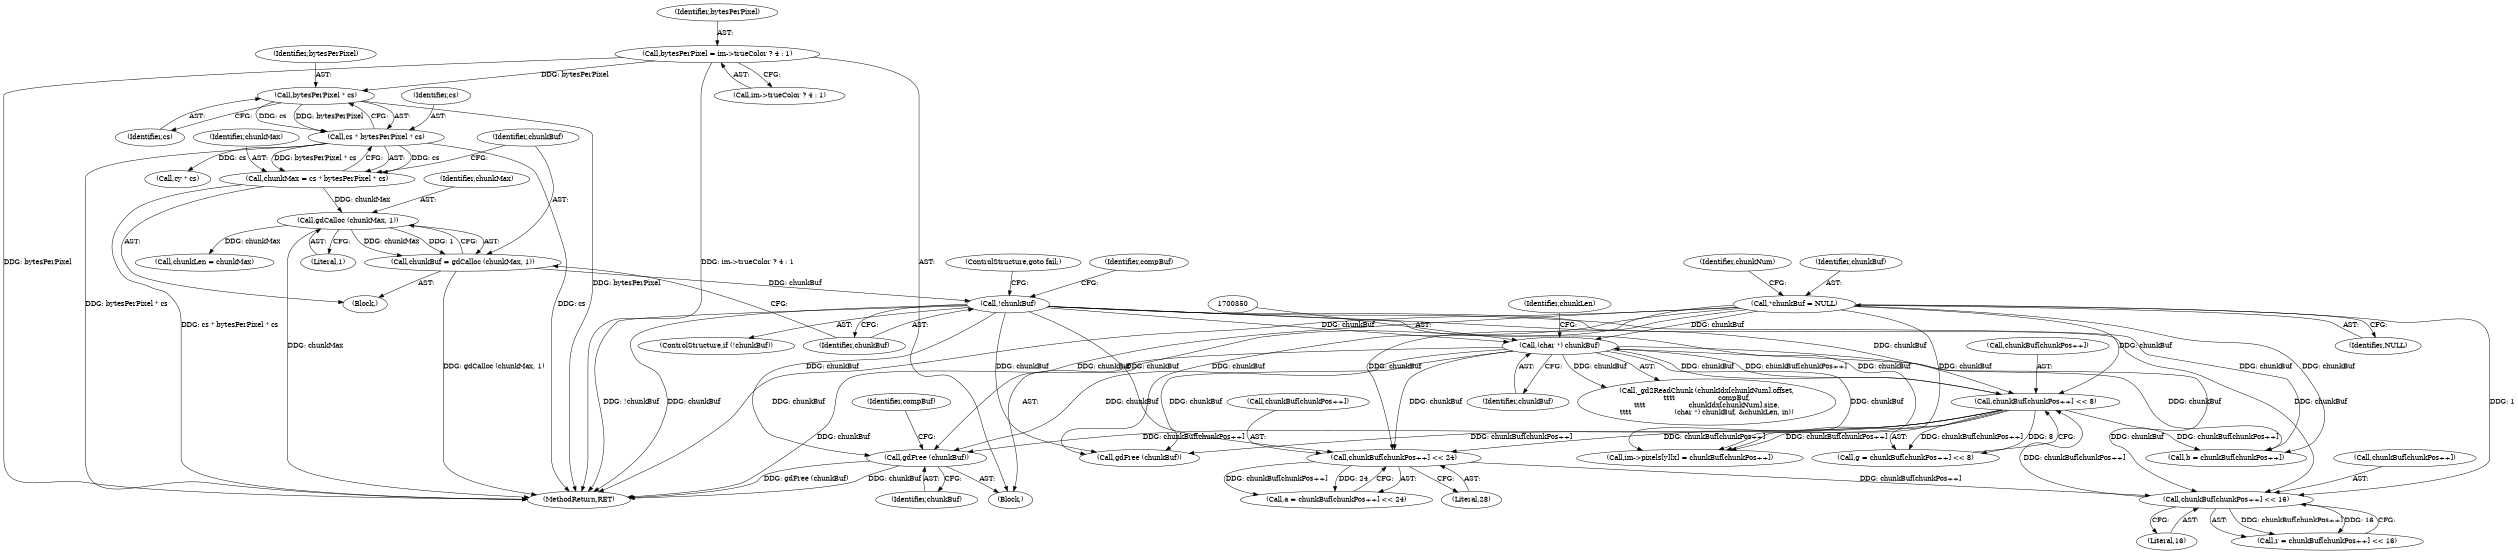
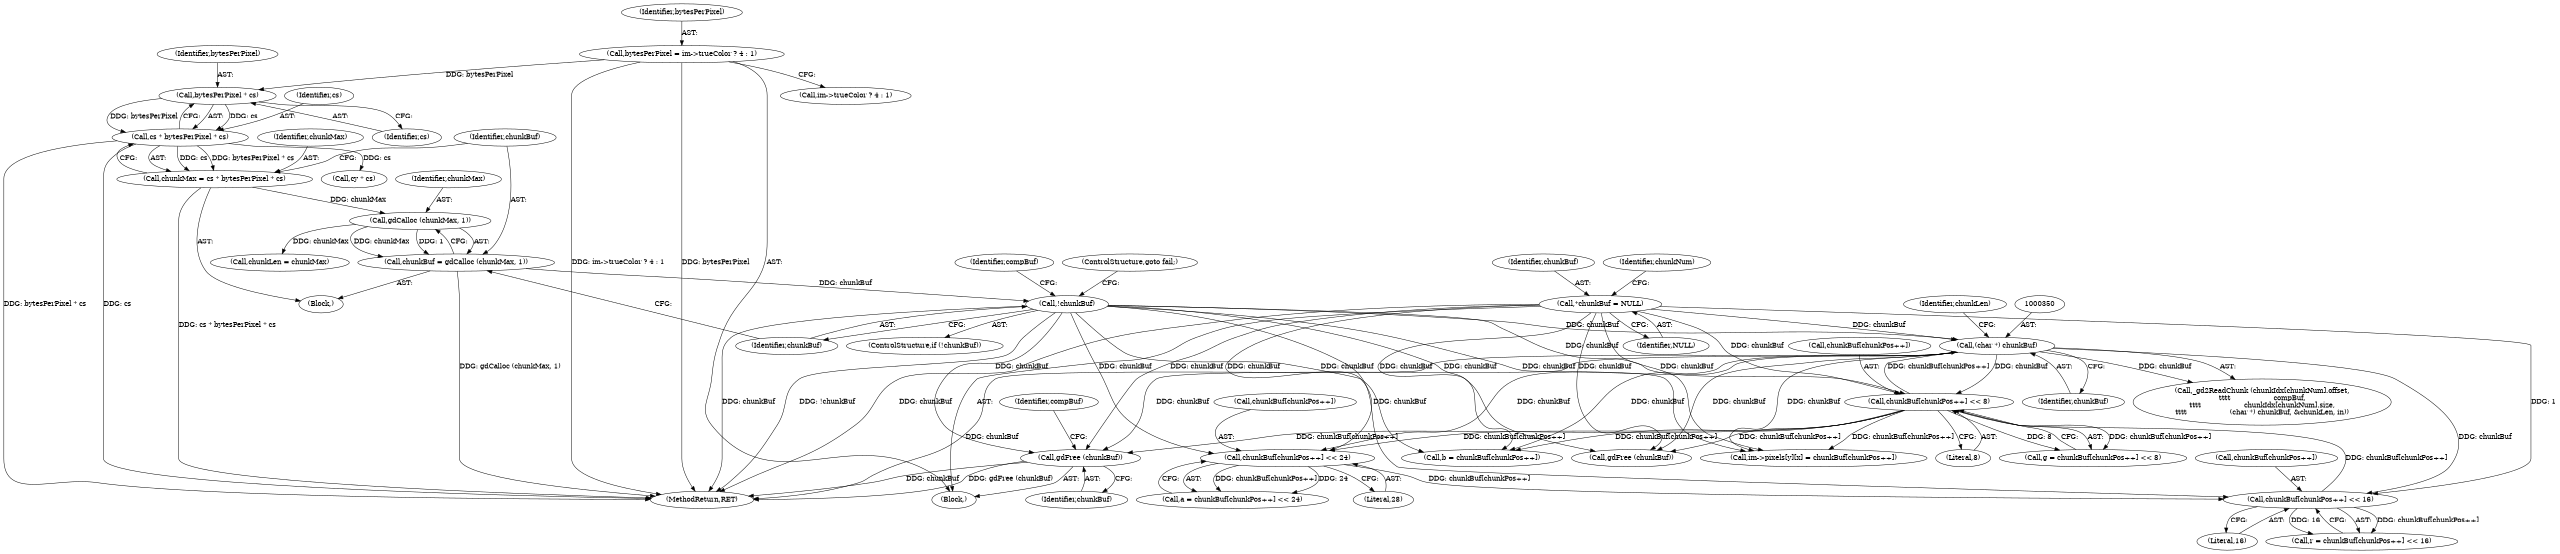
edge "(Call,im->trueColor ? 4 : 1)" -> "(Call,bytesPerPixel = im->trueColor ? 4 : 1)": removed, label "AST:"
edge "(Call,bytesPerPixel * cs)" -> "(MethodReturn,RET)": removed, label "DDG: bytesPerPixel"
node "(Literal,1)": removed
node "1700350": label "1700350" -> "1000350"
edge "(Call,gdCalloc (chunkMax, 1))" -> "(MethodReturn,RET)": removed, label "DDG: chunkMax"
node "(Literal,8)": added
